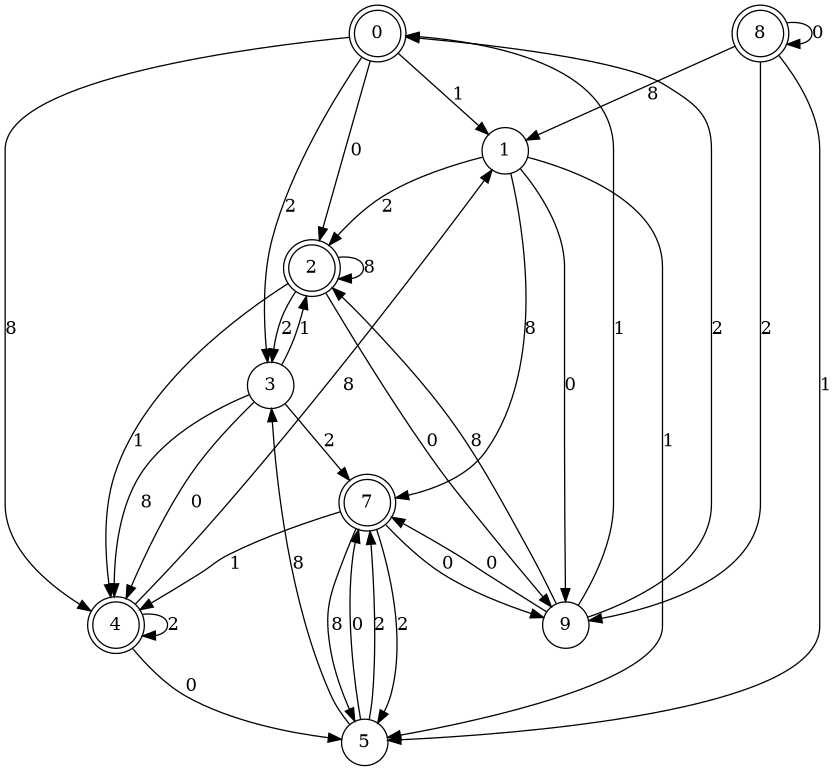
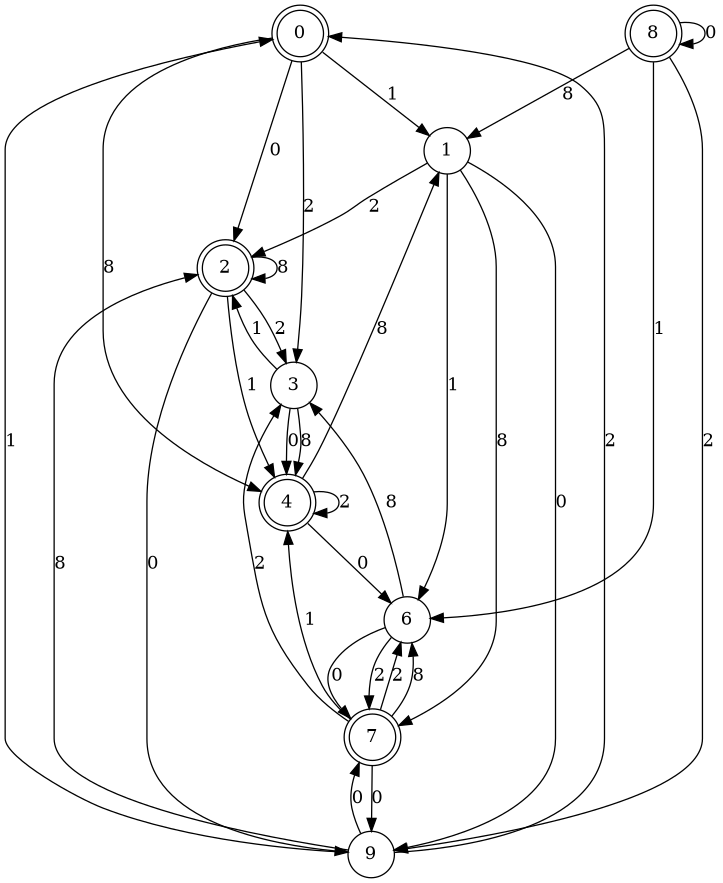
edge "3" -> "7": reversed
node "5": label "5" -> "6"
